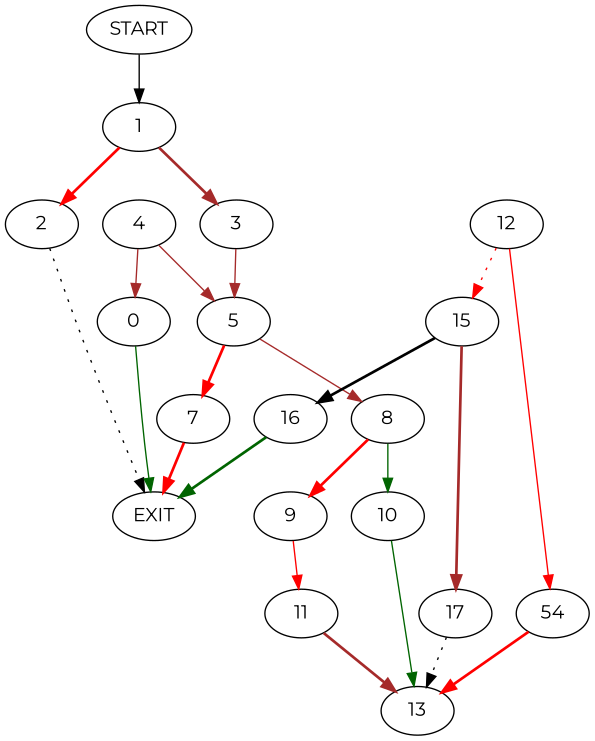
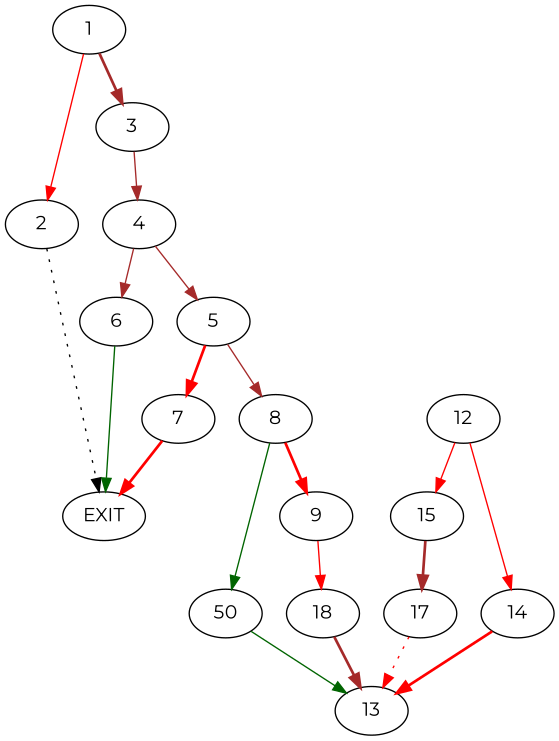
node "START": removed
edge "1" -> "2": style bold -> solid
edge "3" -> "5": now "3" -> "4"
edge "12" -> "15": style dotted -> solid
node "0": label "0" -> "6"
node "16": removed
node "10": label "10" -> "50"
node "11": label "11" -> "18"
node "54": label "54" -> "14"
edge "17" -> "13": color black -> red
